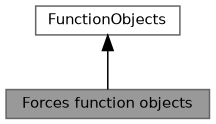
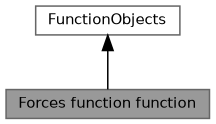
node "Forces function objects": label "Forces function objects" -> "Forces function function"
